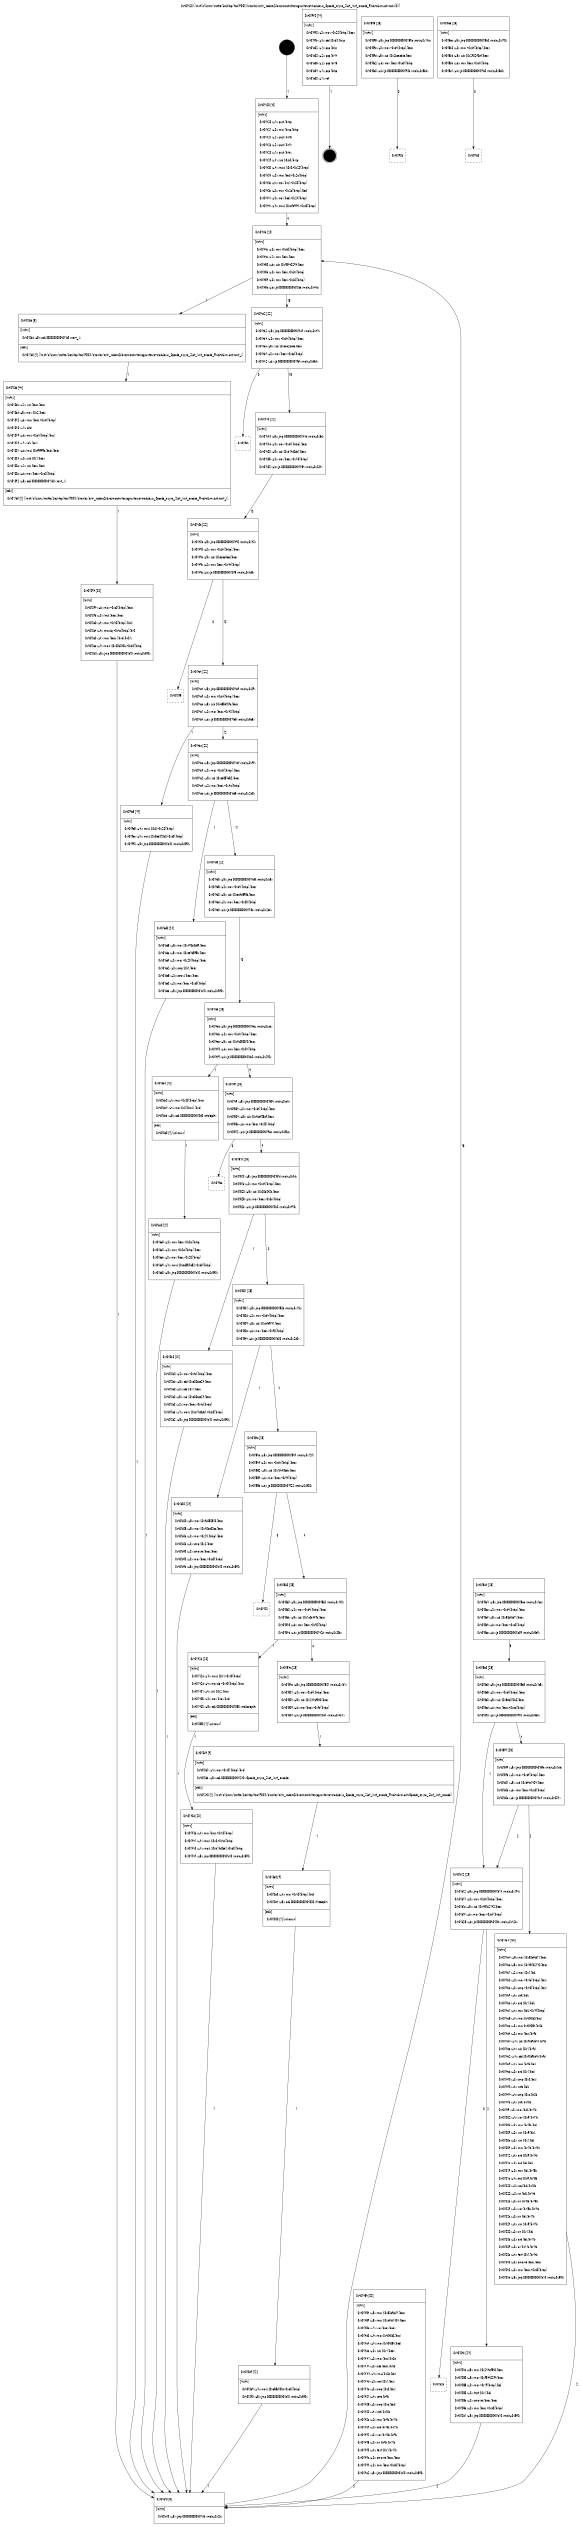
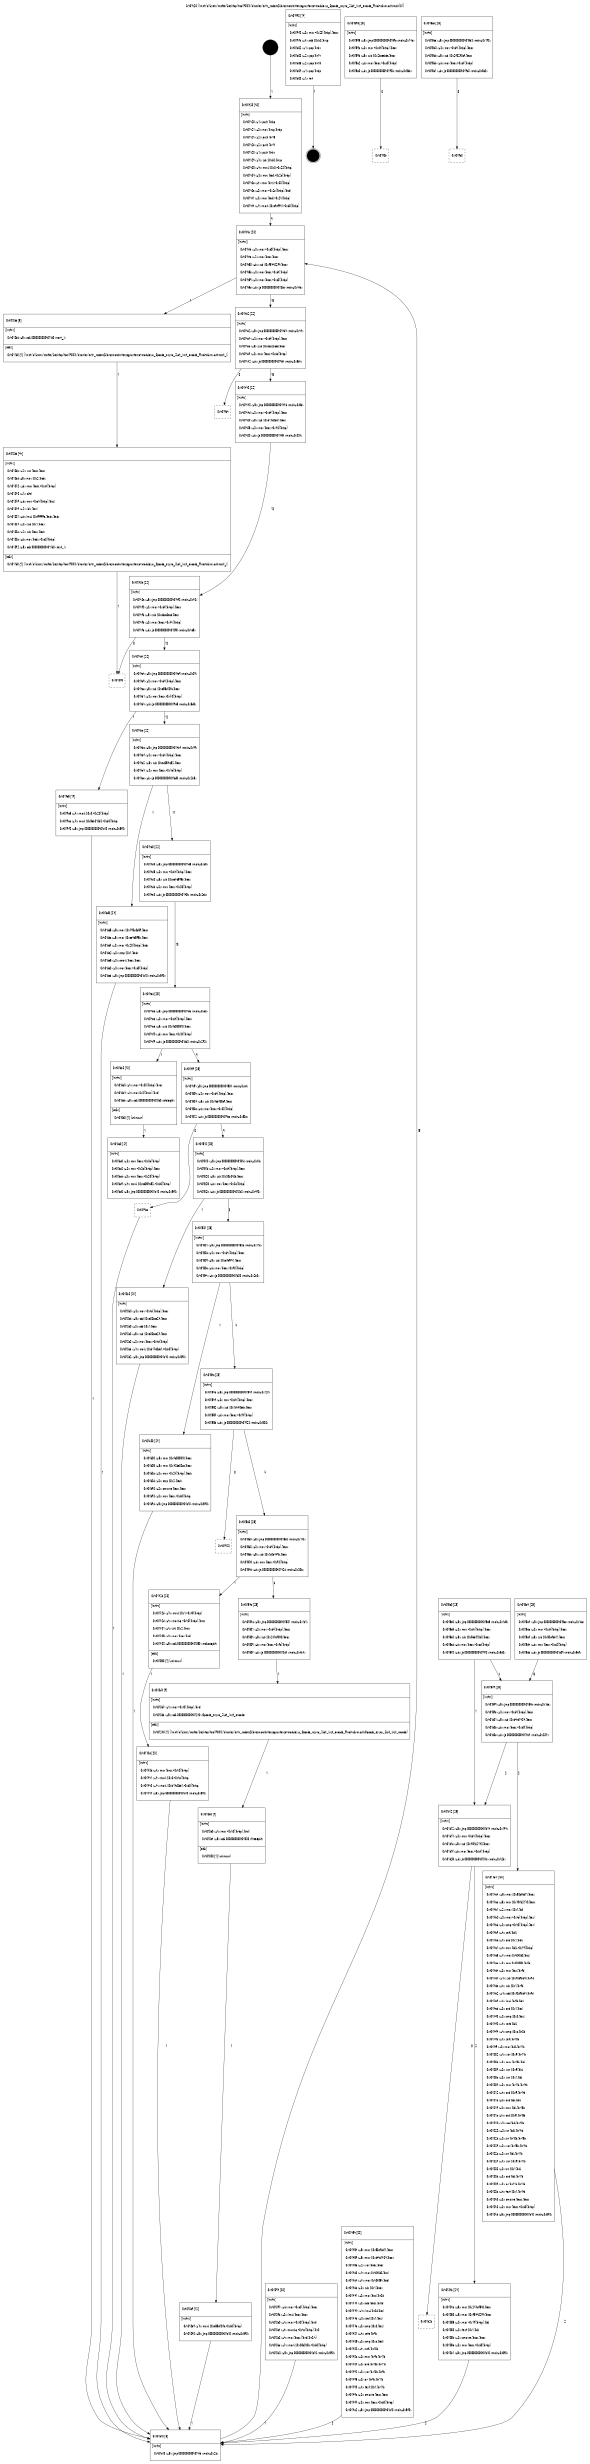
edge "0x40186b [44]" -> "0x401897 [33]": now "0x40186b [44]" -> "0x4018f5"
edge "0x4015c7 [25]" -> "0x4015e0 [25]": now "0x4015c7 [25]" -> "0x4015f9 [25]"
edge "0x4016c0 [21]" -> "0x401a10 [5]": now "0x4019aa" -> "0x401a10 [5]"
